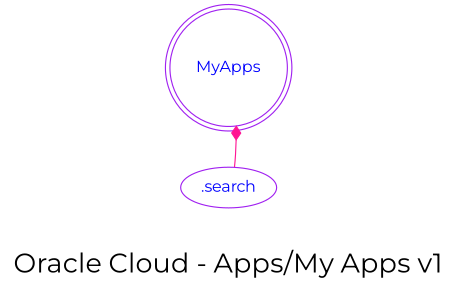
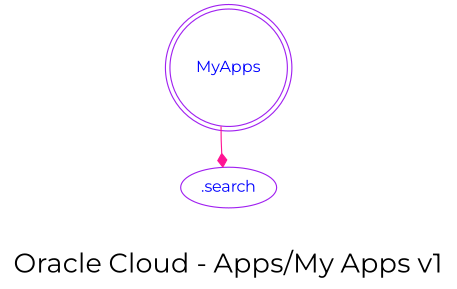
edge ".search" -> "MyApps": reversed
